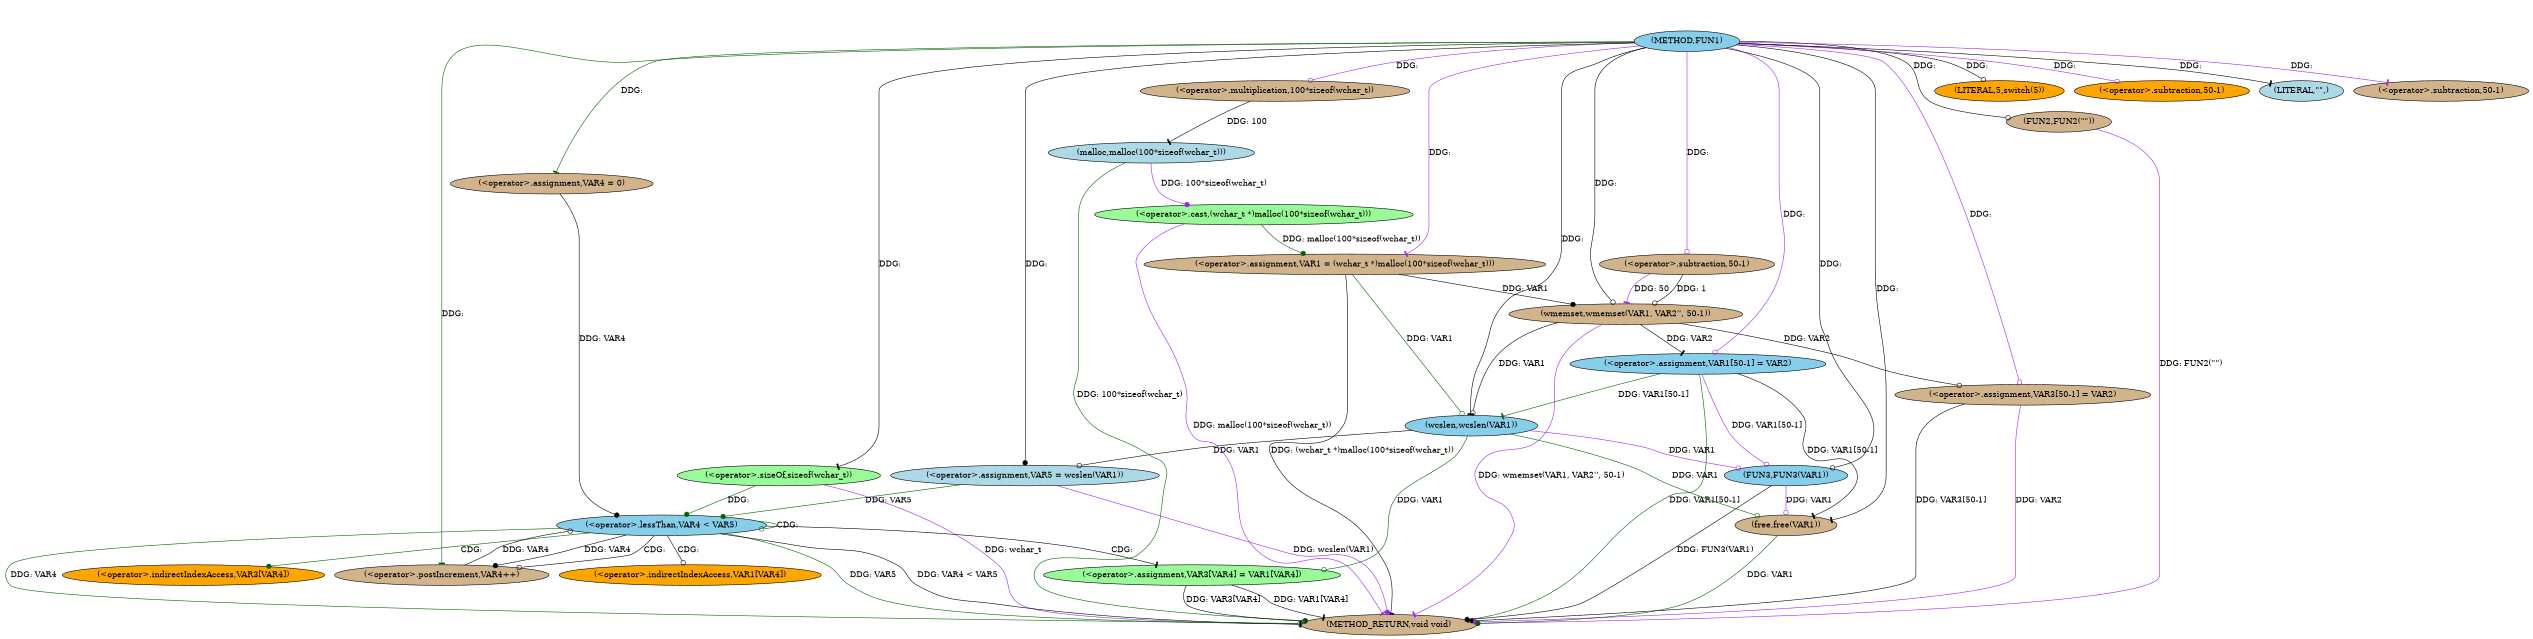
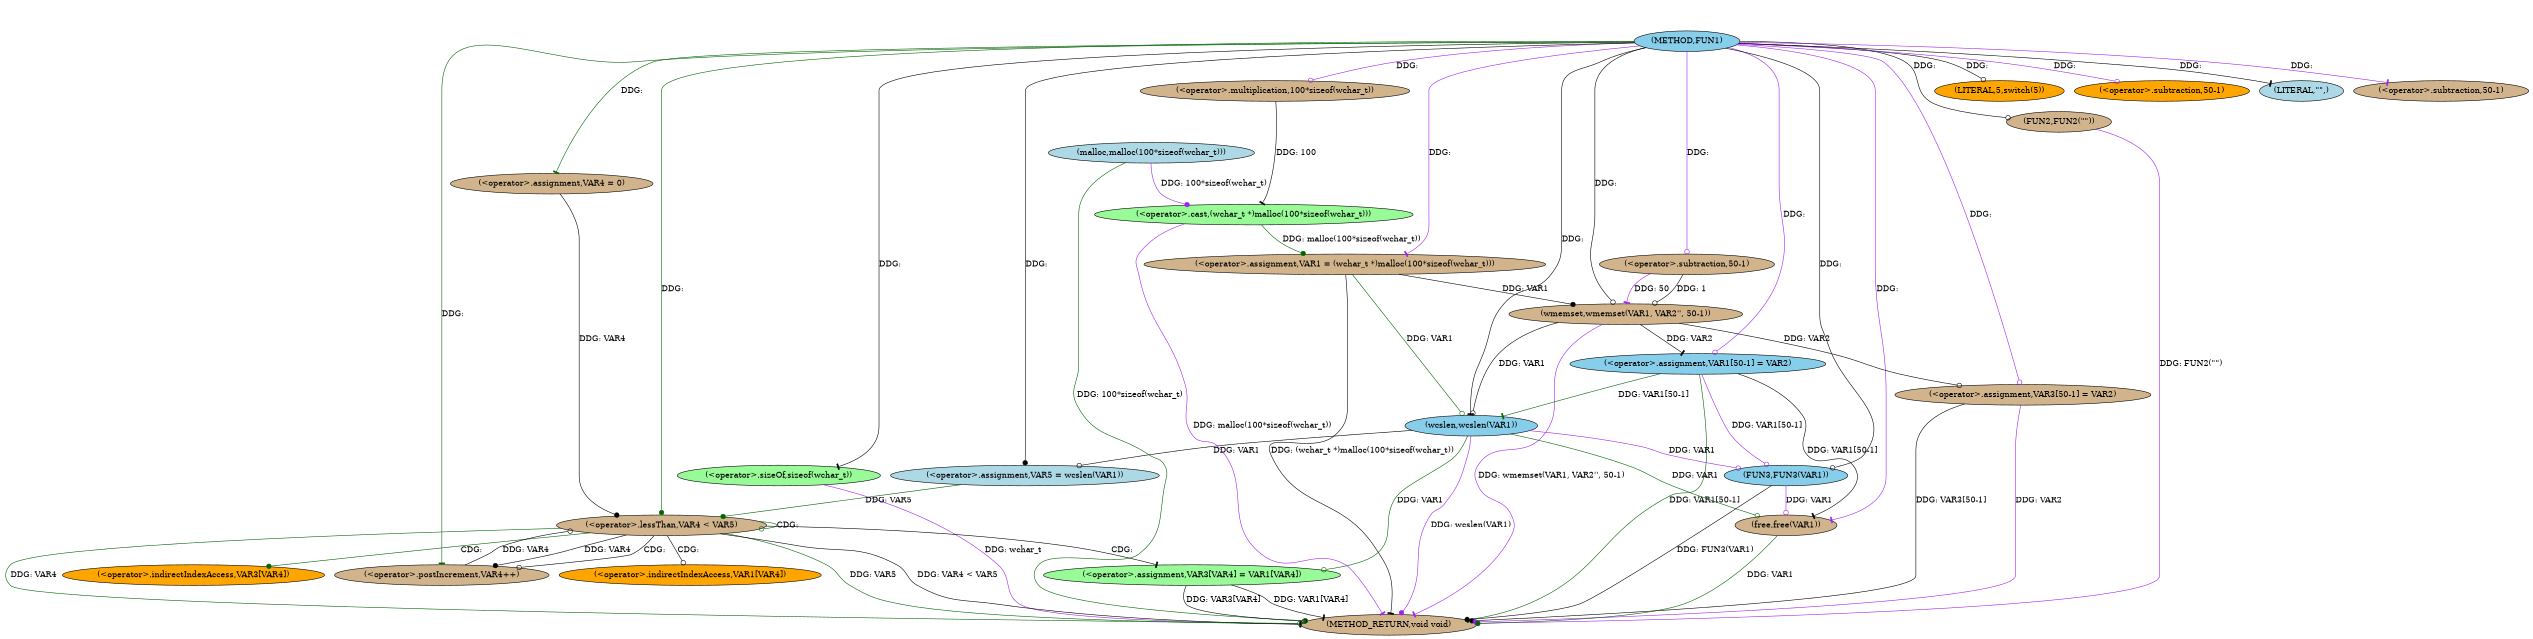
edge "(<operator>.multiplication,100*sizeof(wchar_t))" -> "(malloc,malloc(100*sizeof(wchar_t)))": now "(<operator>.multiplication,100*sizeof(wchar_t))" -> "(<operator>.cast,(wchar_t *)malloc(100*sizeof(wchar_t)))"
edge "(METHOD,FUN1)" -> "(free,free(VAR1))": color black -> purple
edge "(<operator>.sizeOf,sizeof(wchar_t))" -> "(<operator>.lessThan,VAR4 < VAR5)": now "(METHOD,FUN1)" -> "(<operator>.lessThan,VAR4 < VAR5)"
node "(<operator>.lessThan,VAR4 < VAR5)": fillcolor skyblue -> tan
edge "(<operator>.assignment,VAR5 = wcslen(VAR1))" -> "(METHOD_RETURN,void void)": now "(wcslen,wcslen(VAR1))" -> "(METHOD_RETURN,void void)"
